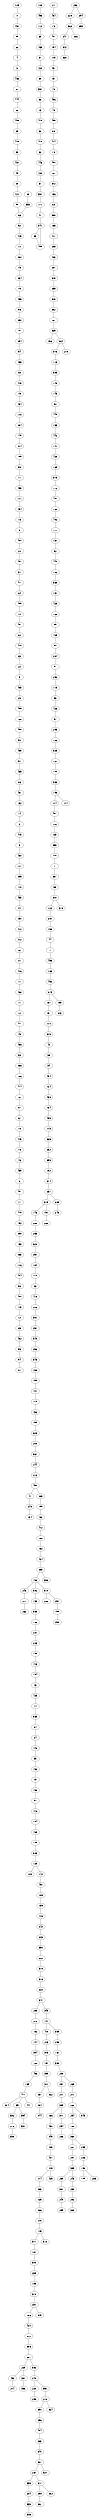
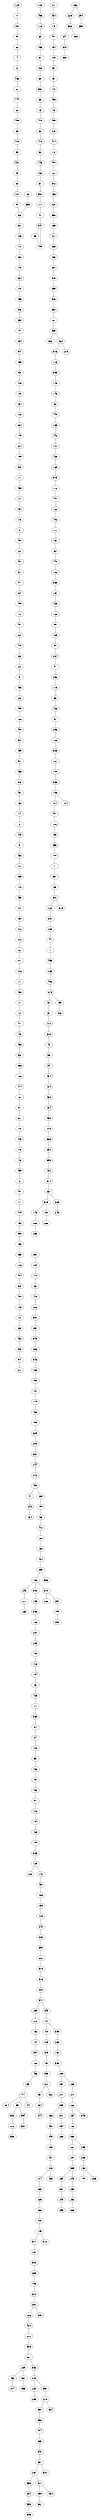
node "320": removed
